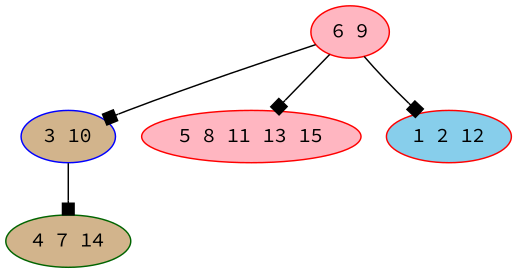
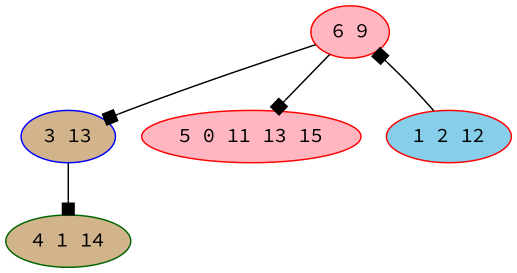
edge "6 9" -> "1 2 12": reversed
node "3 10": label "3 10" -> "3 13"
node "5 8 11 13 15": label "5 8 11 13 15" -> "5 0 11 13 15"
node "4 7 14": label "4 7 14" -> "4 1 14"
